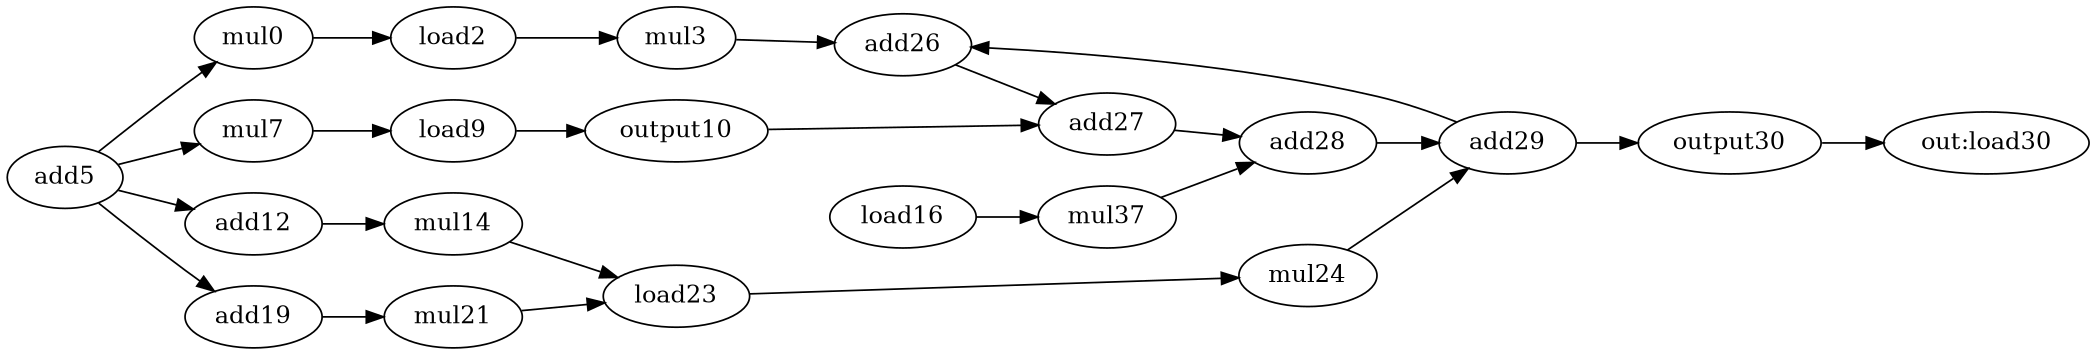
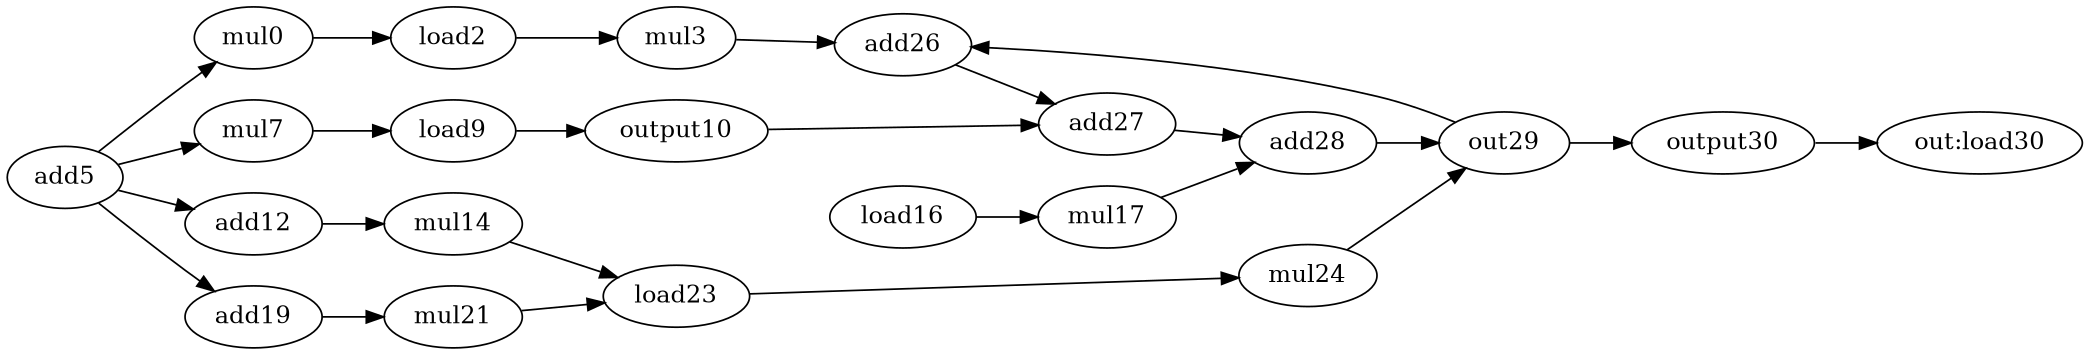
node "add29": label "add29" -> "out29"
node "mul37": label "mul37" -> "mul17"
